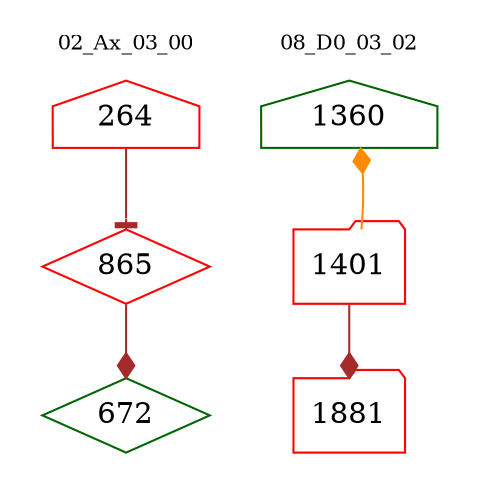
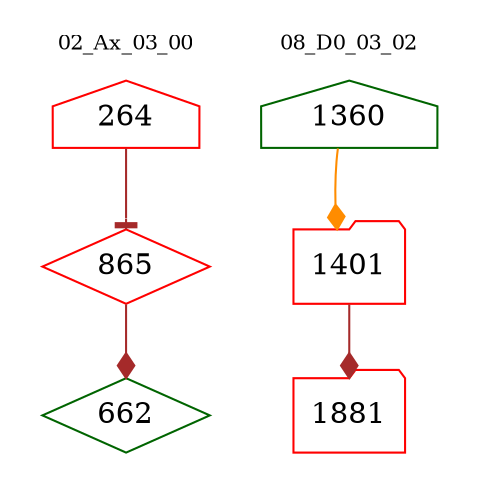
edge "1401" -> "1360": reversed
node "672": label "672" -> "662"
